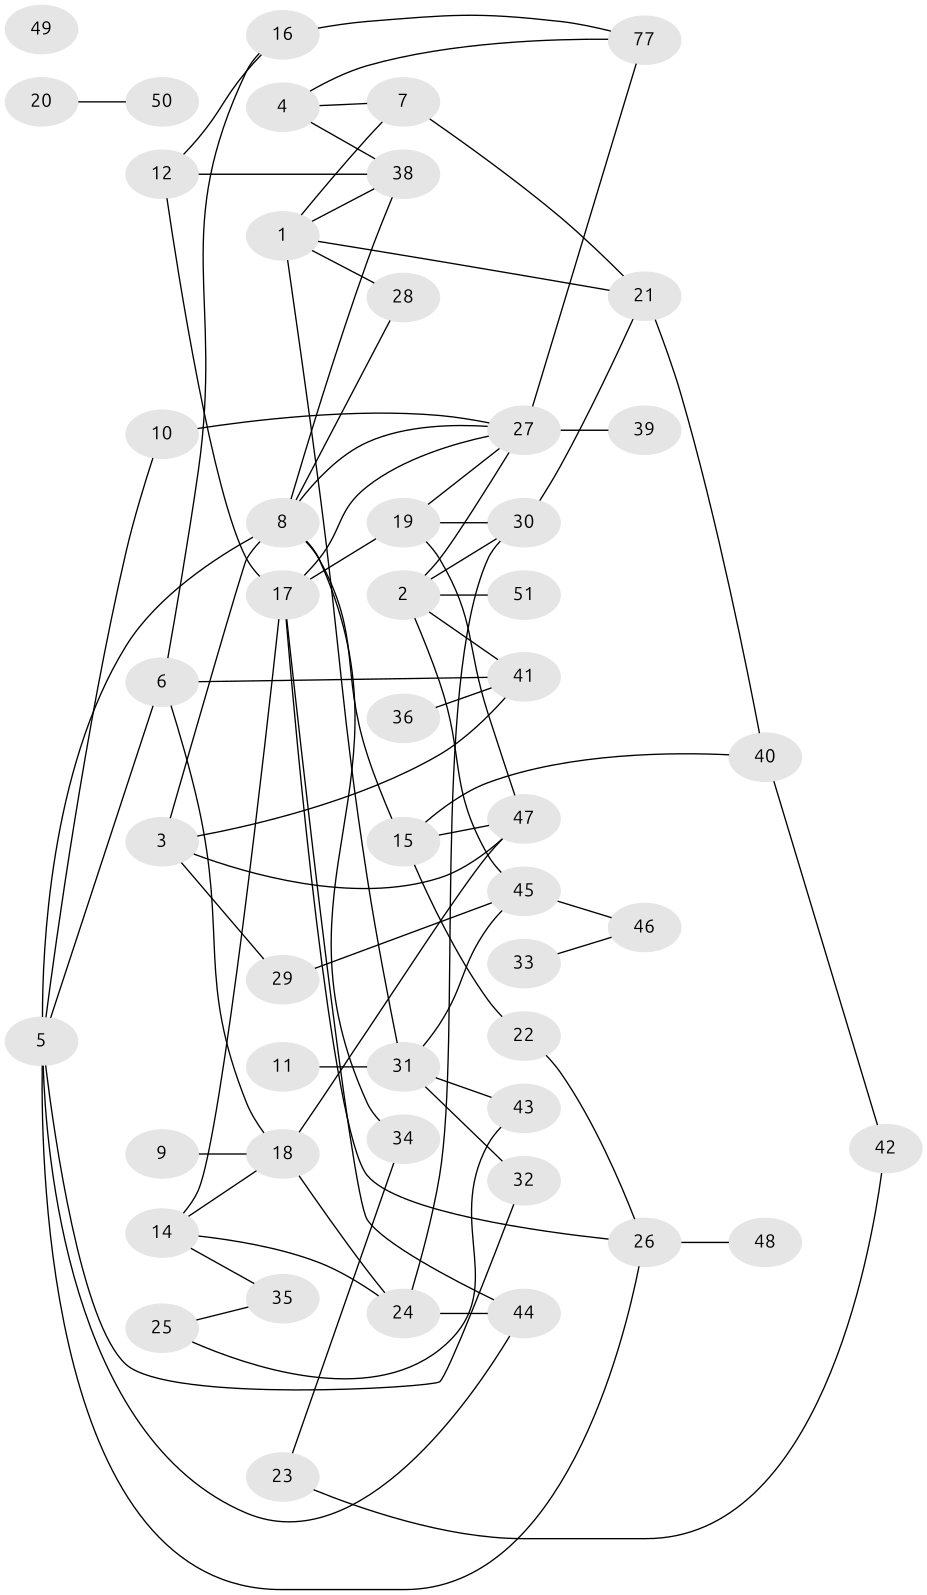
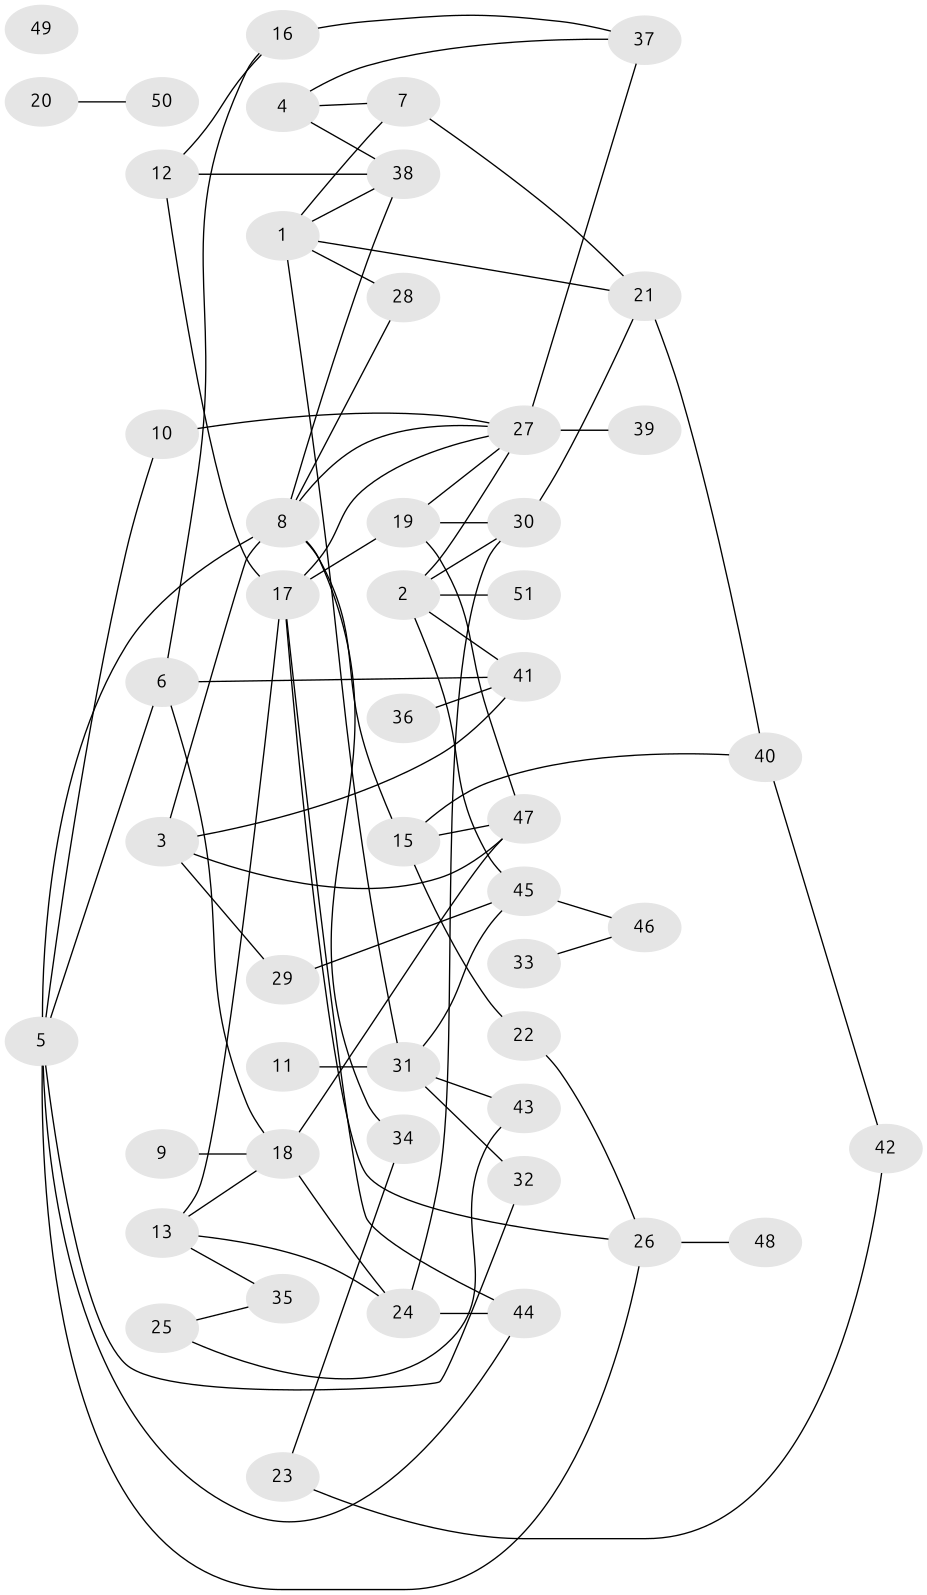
node "77": label "77" -> "37"
node "14": label "14" -> "13"
